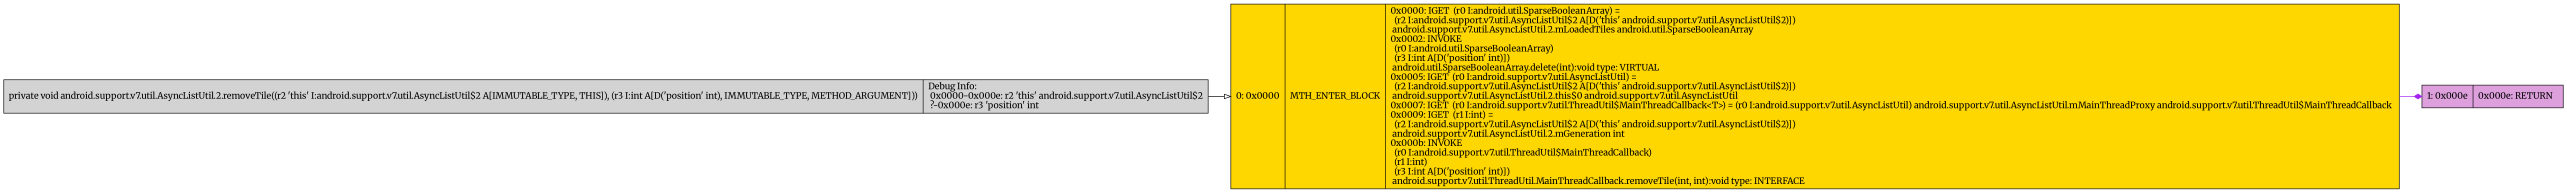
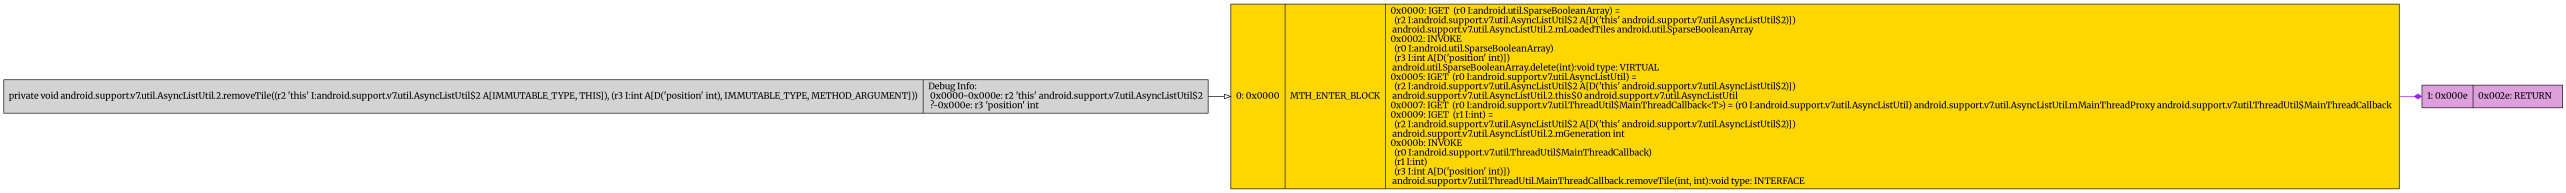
node "1: 0x000e": text "0x000e: RETURN" -> "0x002e: RETURN"
